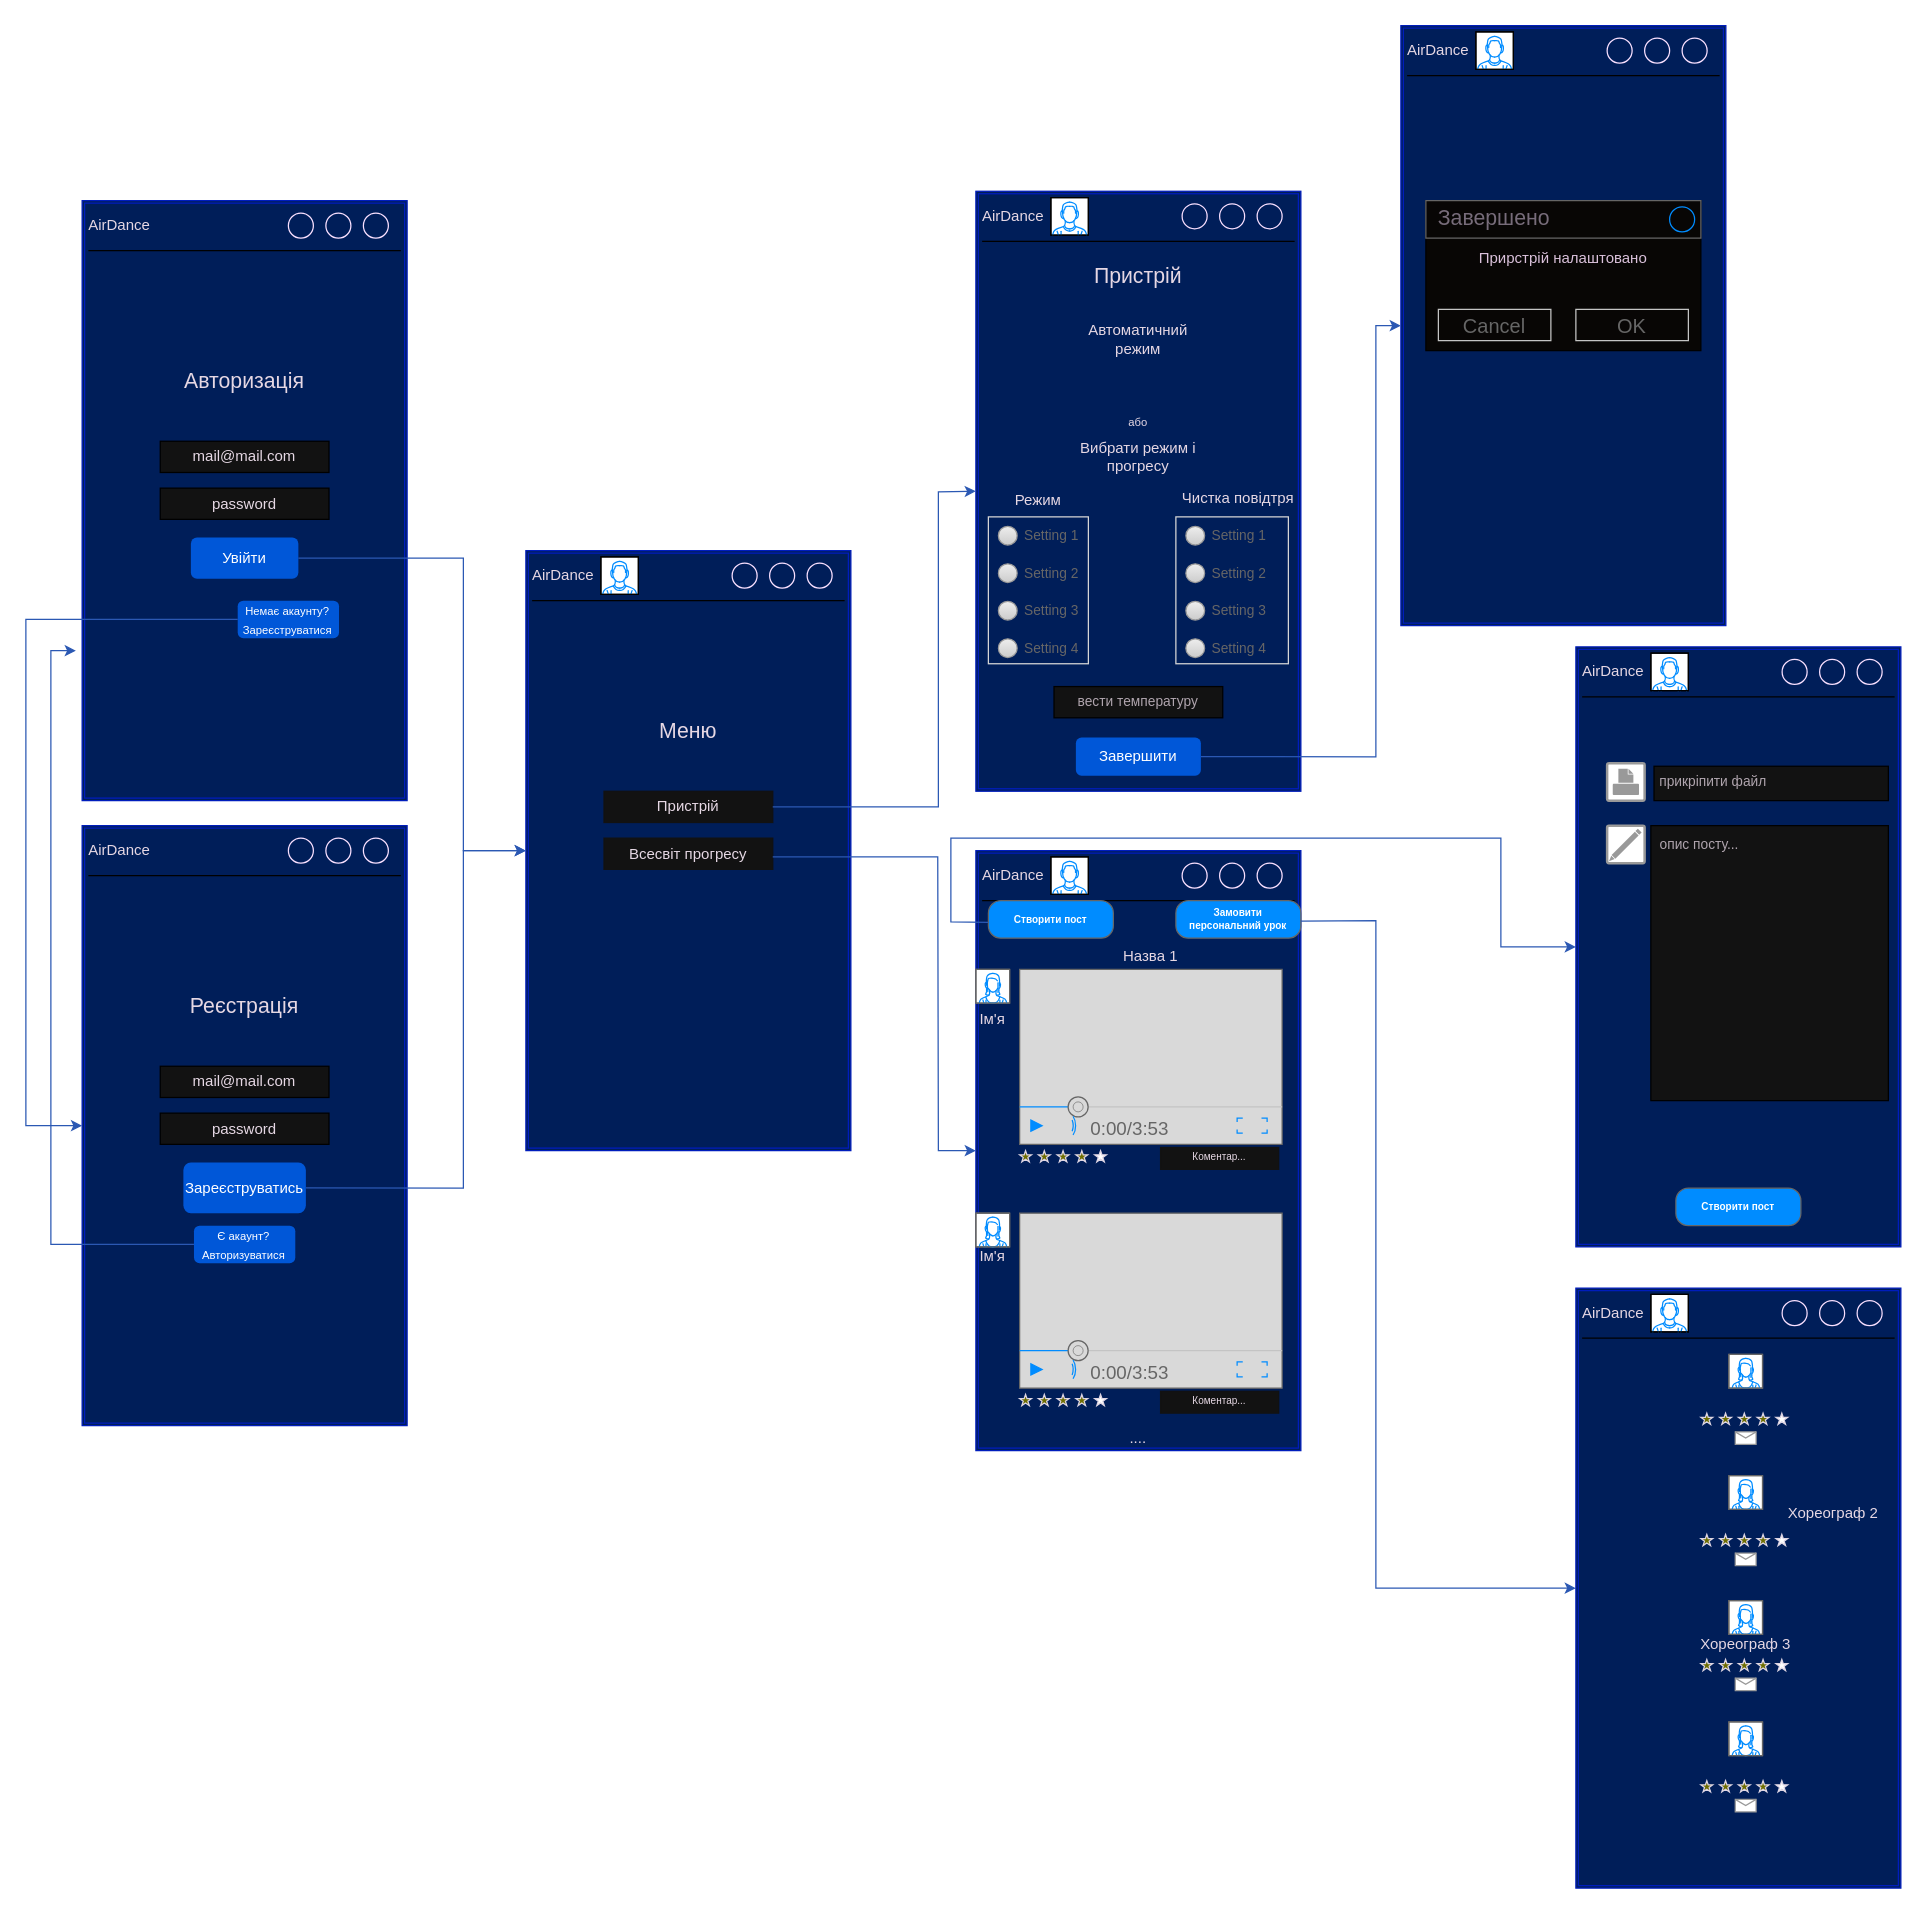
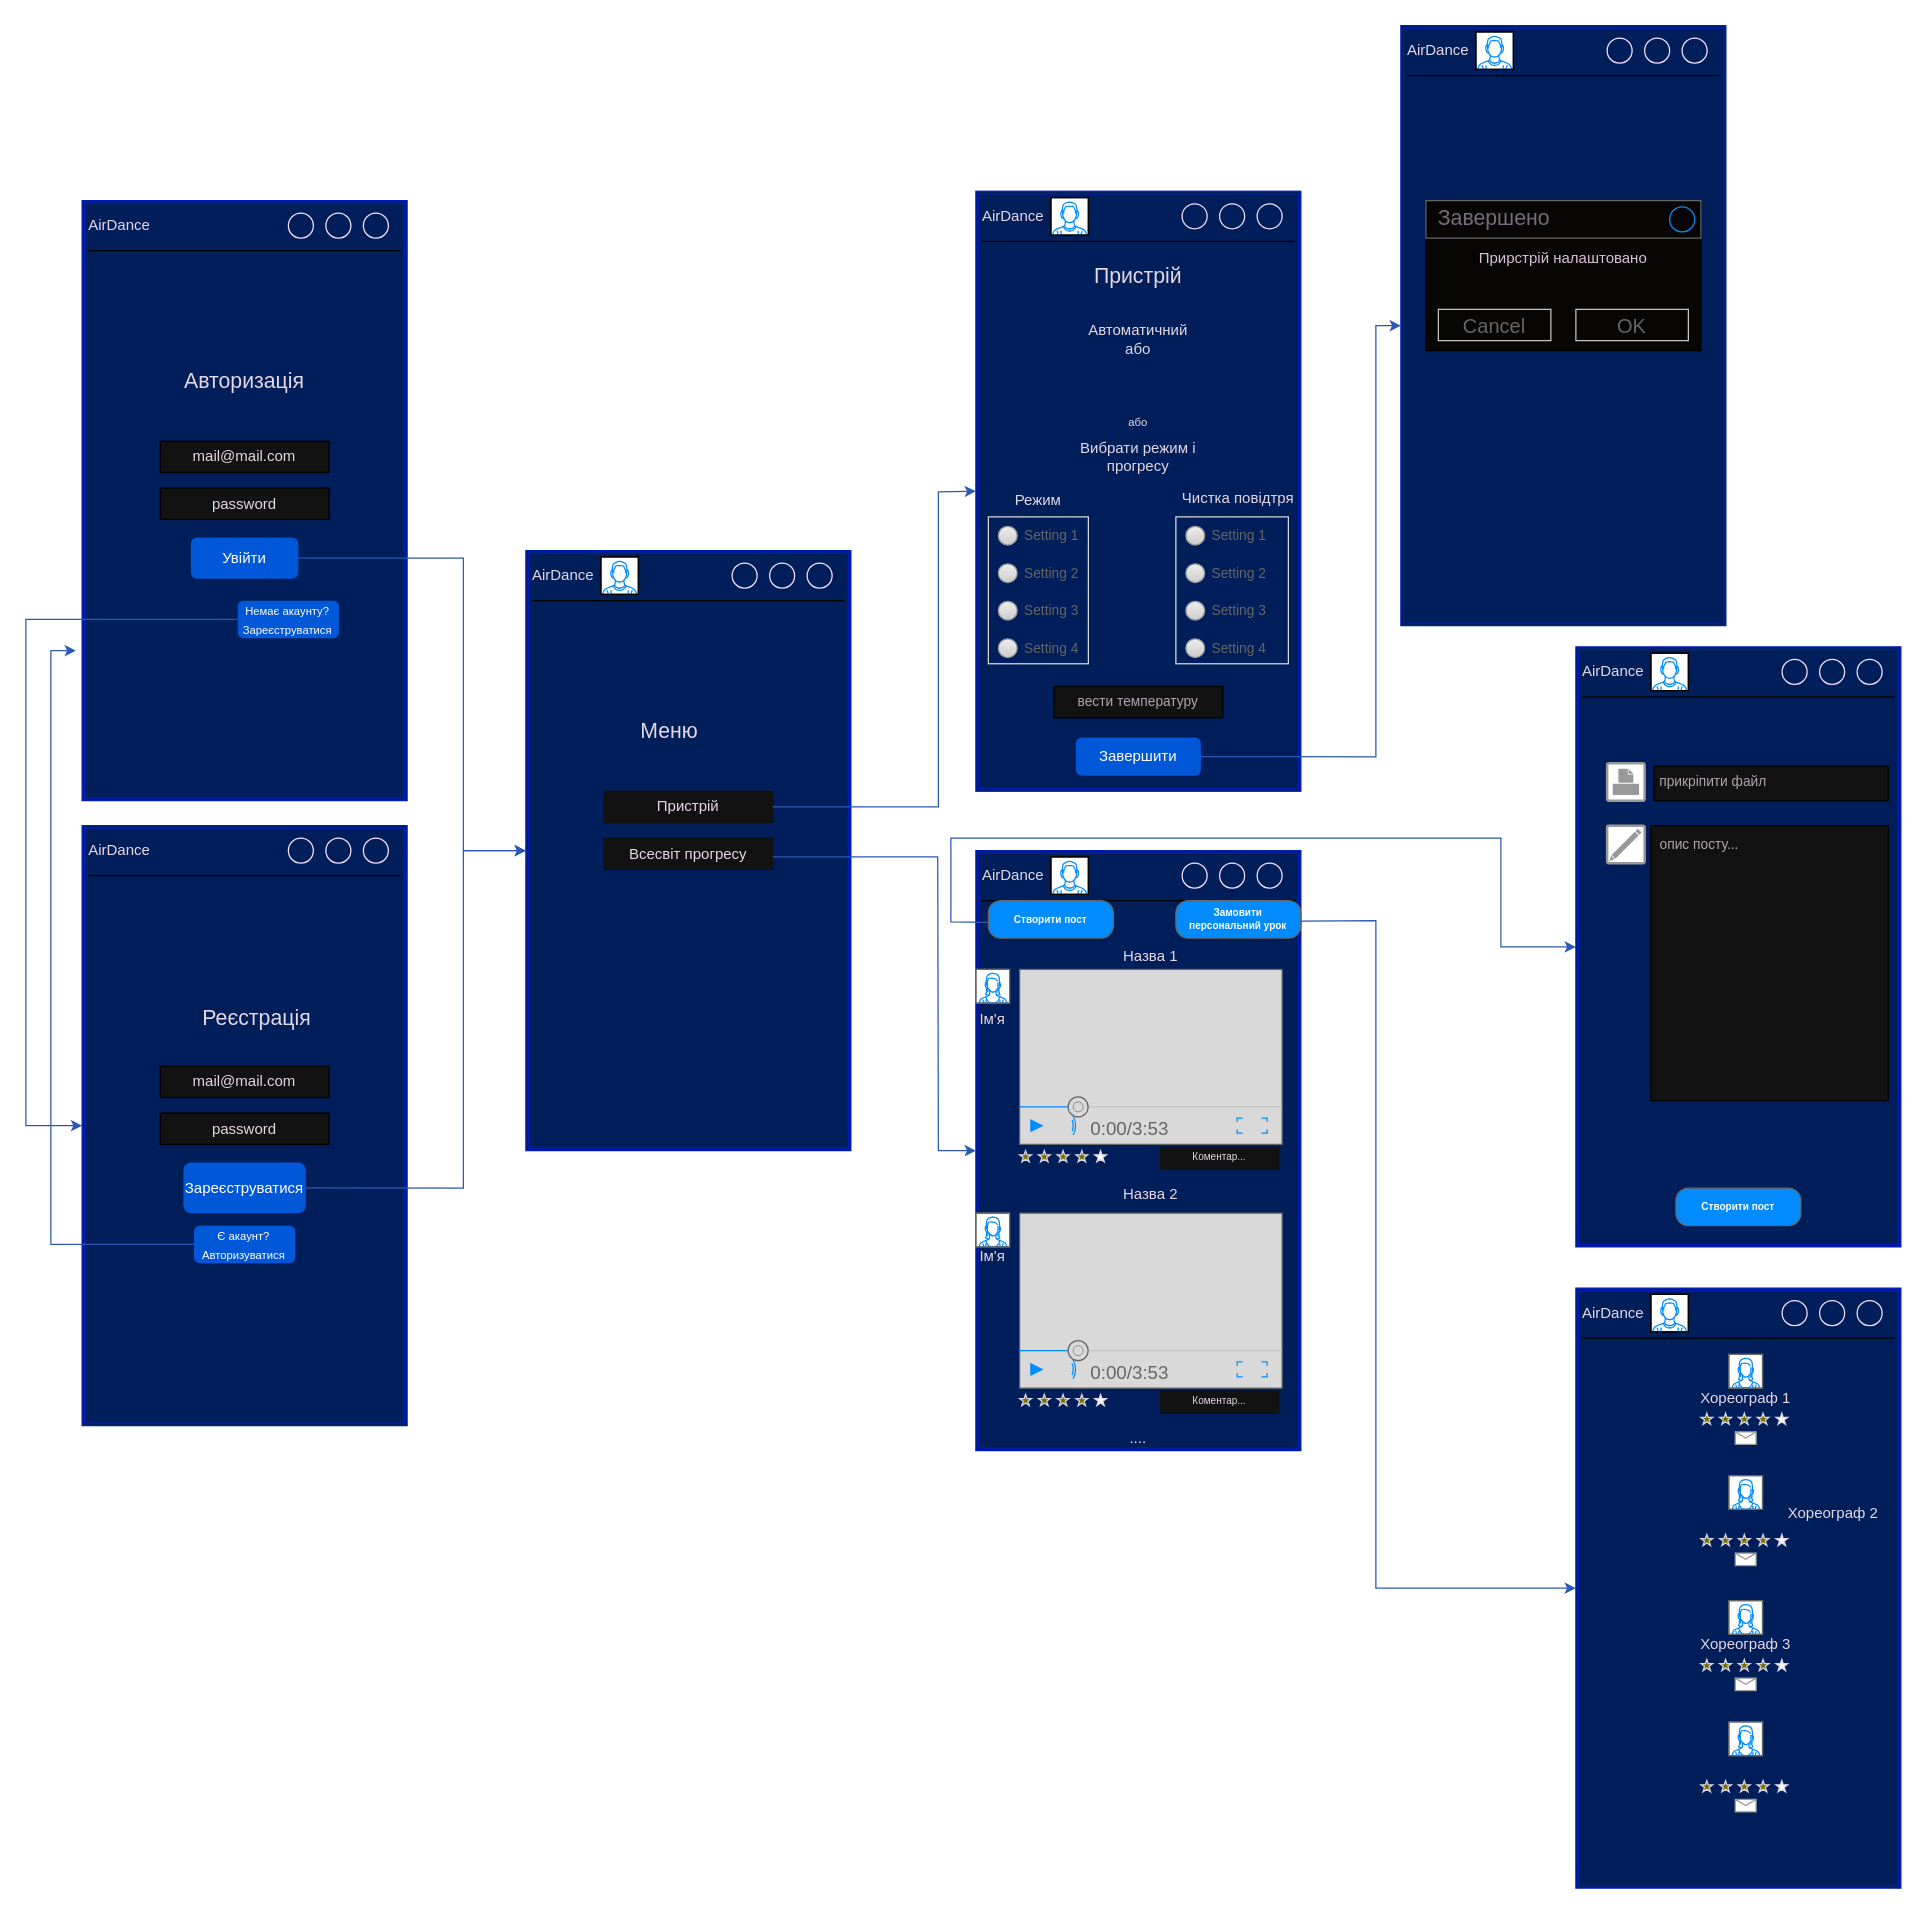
node "Автоматичний режим": label "Автоматичний режим" -> "Автоматичний або"
node "Меню": moved (688, 732) -> (669, 732)
node "Реєстрація": moved (244, 1007) -> (257, 1019)
node "Зареєструватись": label "Зареєструватись" -> "Зареєструватися"
node "Назва 2": added
node "Хореограф 1": added
